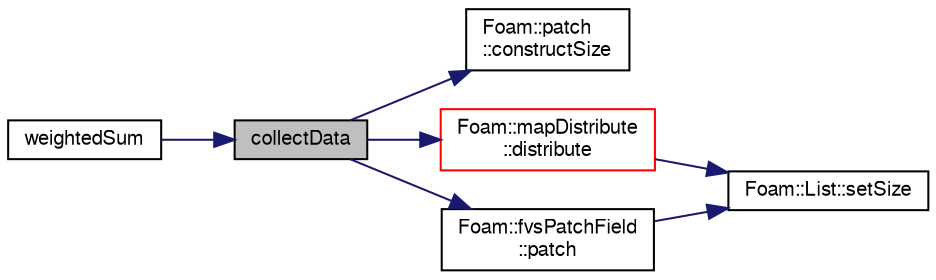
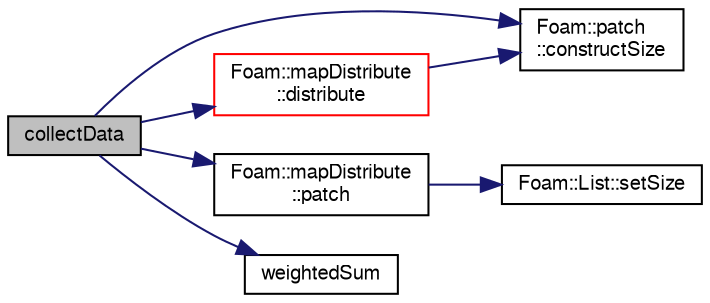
edge "weightedSum" -> "collectData": reversed
edge "Foam::mapDistribute ::distribute" -> "Foam::List::setSize": now "Foam::mapDistribute ::distribute" -> "Foam::patch ::constructSize"
node "Foam::fvsPatchField ::patch": label "Foam::fvsPatchField ::patch" -> "Foam::mapDistribute ::patch"
